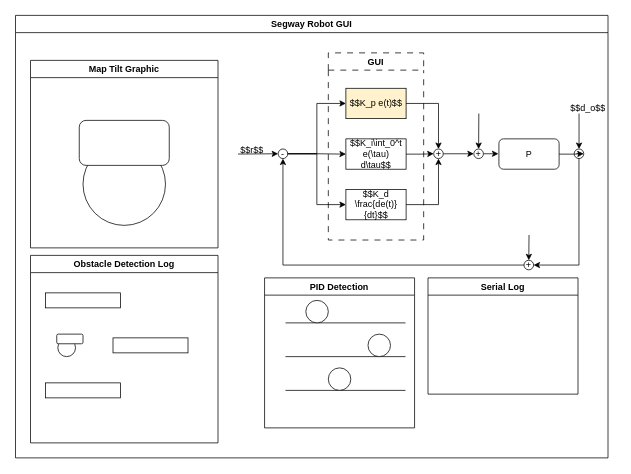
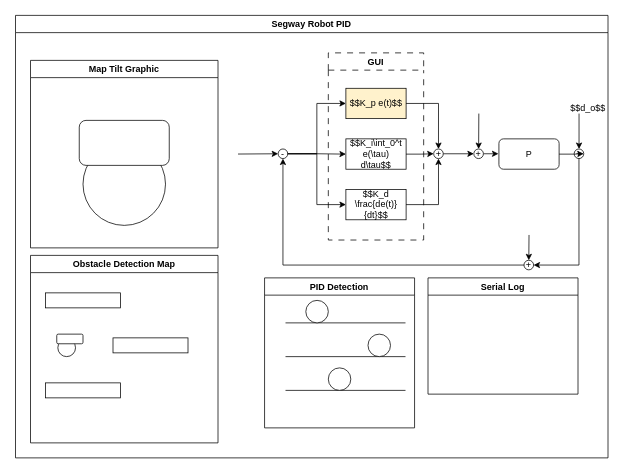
node "Segway Robot GUI": label "Segway Robot GUI" -> "Segway Robot PID"
node "$$r$$": removed
node "Obstacle Detection Log": label "Obstacle Detection Log" -> "Obstacle Detection Map"
